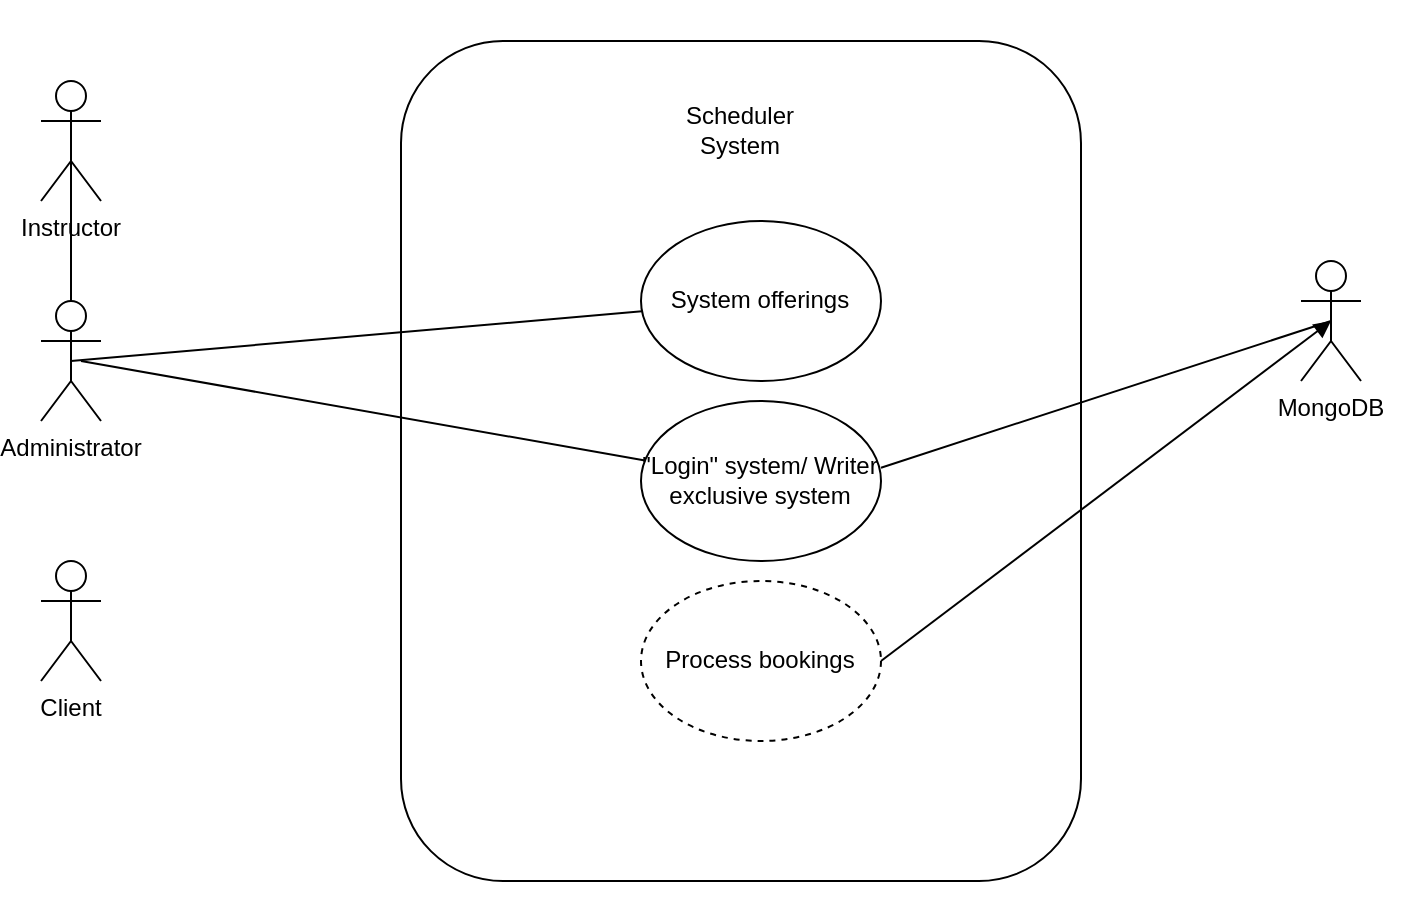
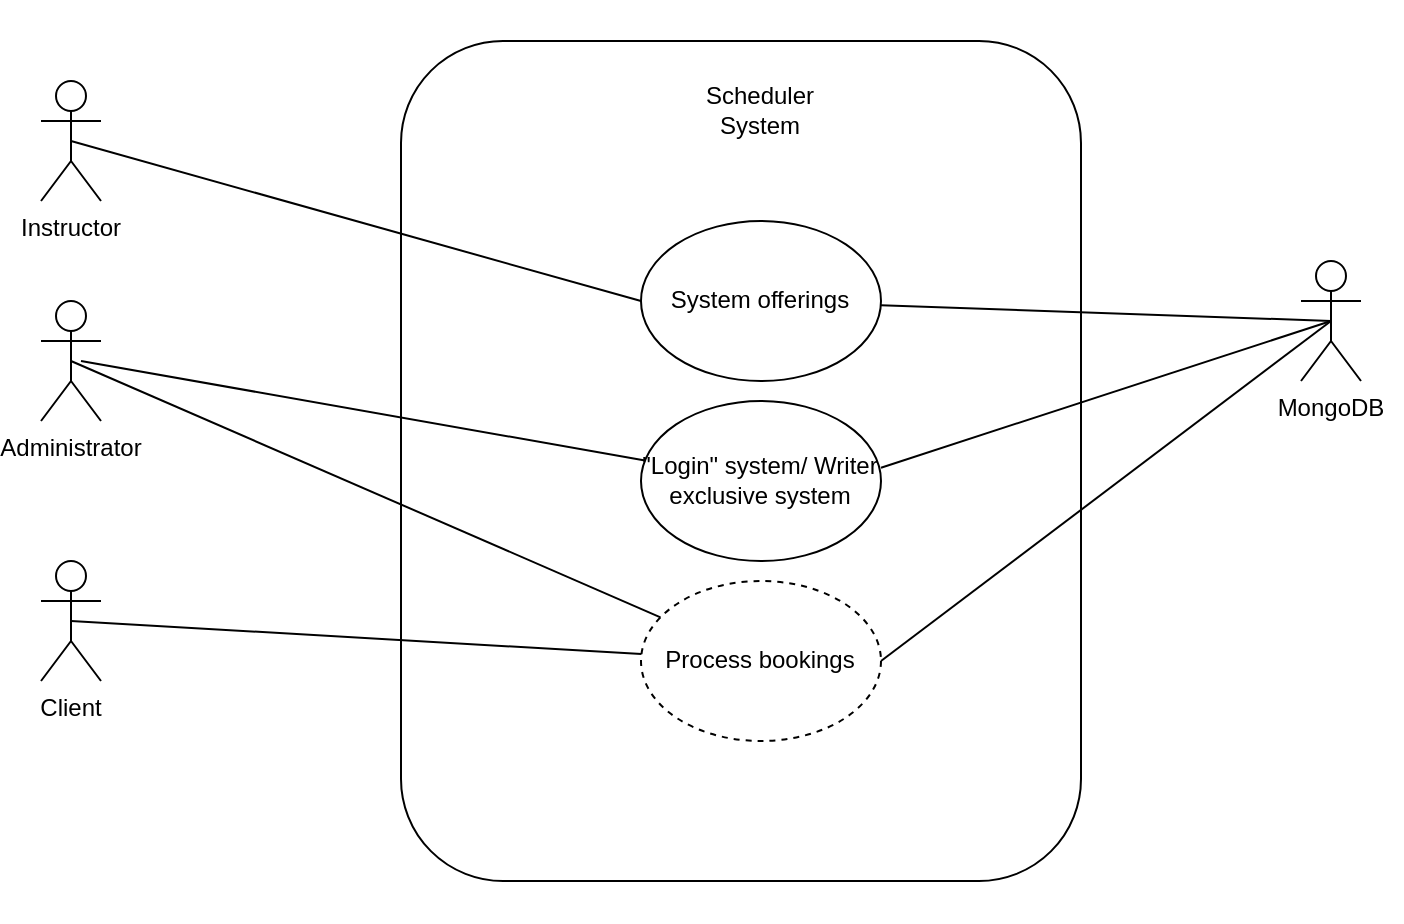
node "Scheduler System": moved (741, 131) -> (761, 111)
edge "Instructor" -- "Administrator": now "Instructor" -- "System offerings"
edge "System offerings" -- "MongoDB": added
edge "Process bookings" -> "MongoDB": arrowhead block -> none
edge "System offerings" -- "Administrator": removed
edge "Administrator" -- "Process bookings": added
edge "Client" -- "Process bookings": added
